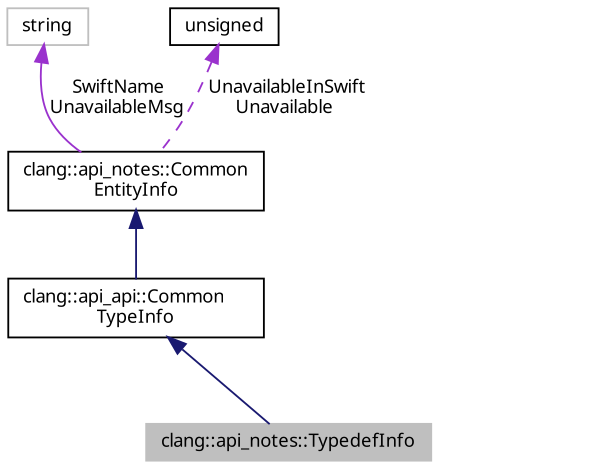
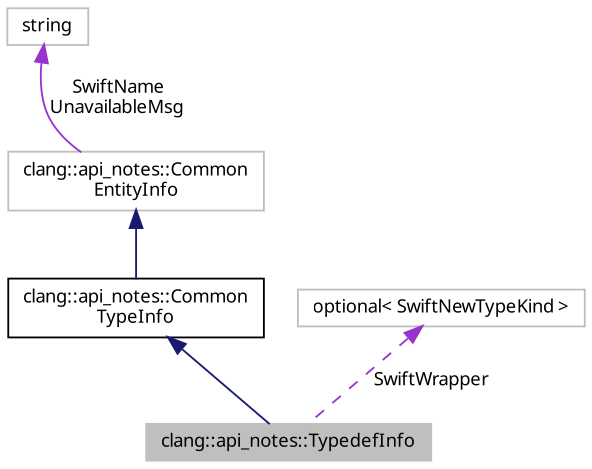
node "unsigned": removed
node "clang::api_notes::Common EntityInfo": color black -> grey75
node "clang::api_api::Common TypeInfo": label "clang::api_api::Common TypeInfo" -> "clang::api_notes::Common TypeInfo"
node "optional< SwiftNewTypeKind >": added
